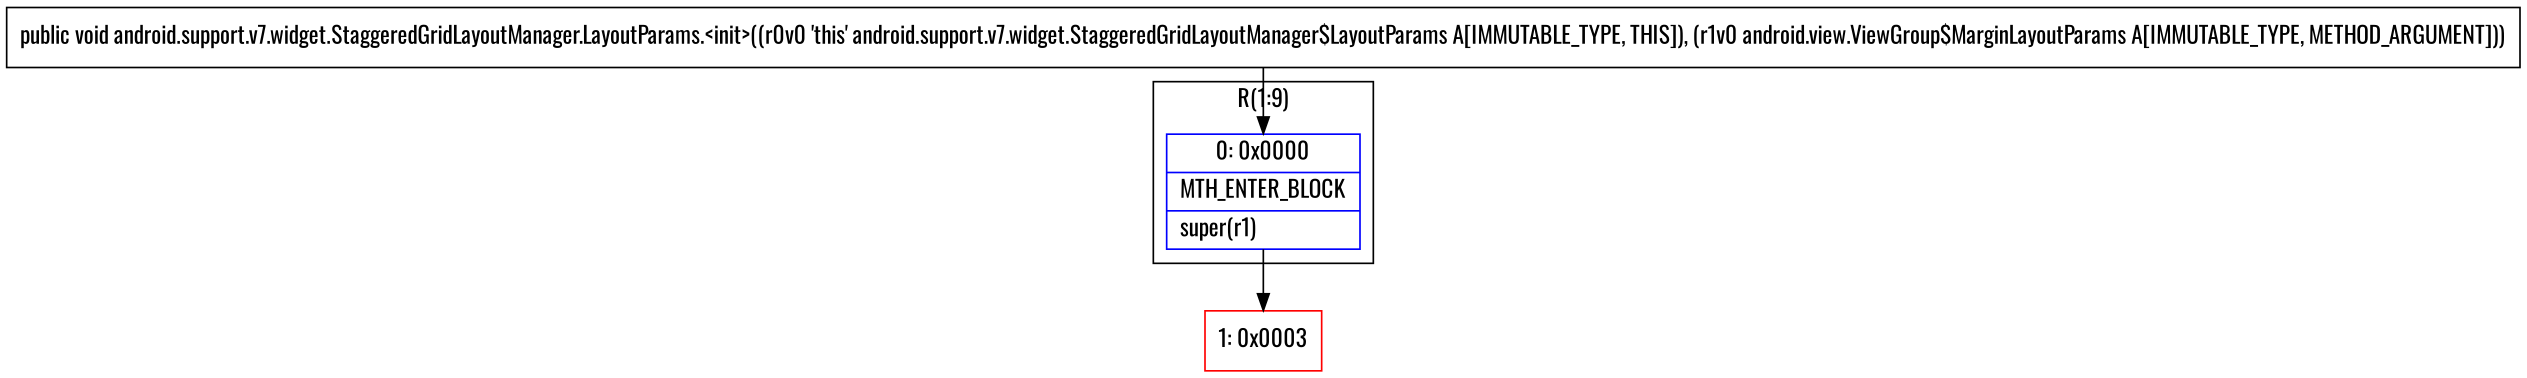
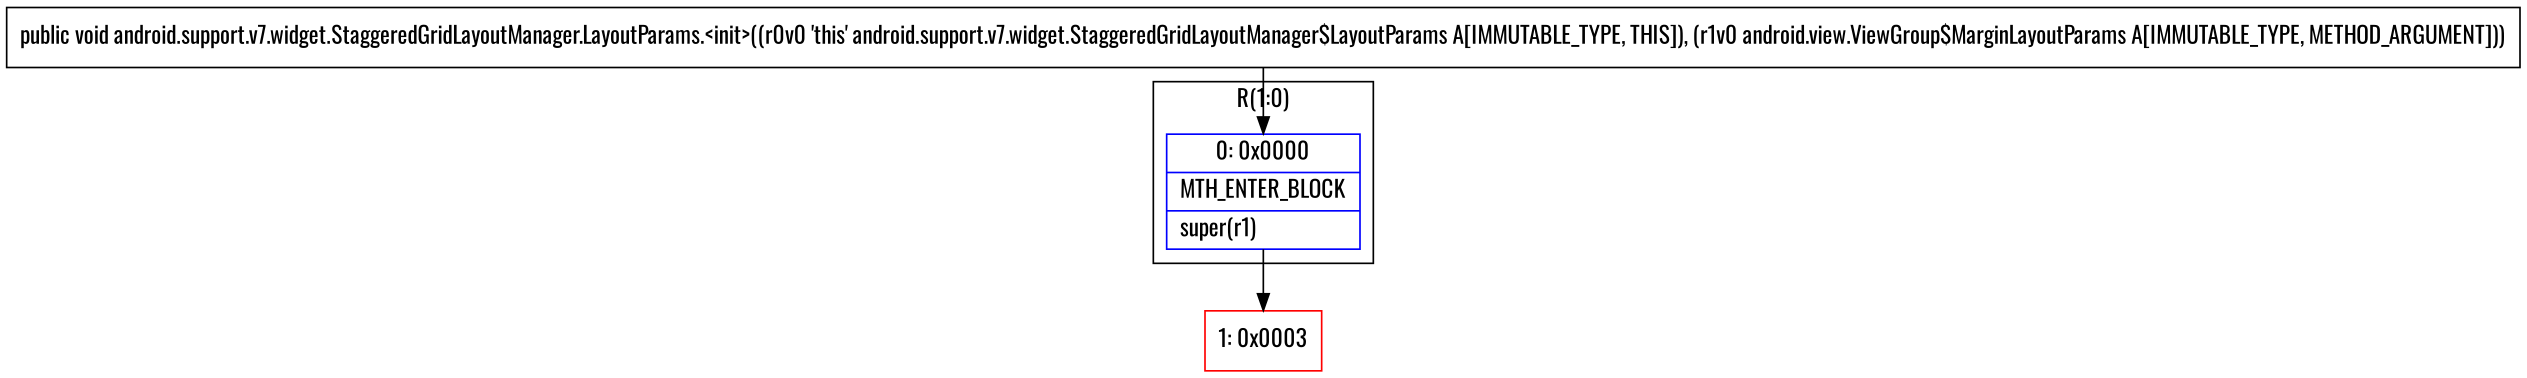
cluster "R(1:9)": label "R(1:9)" -> "R(1:0)"
